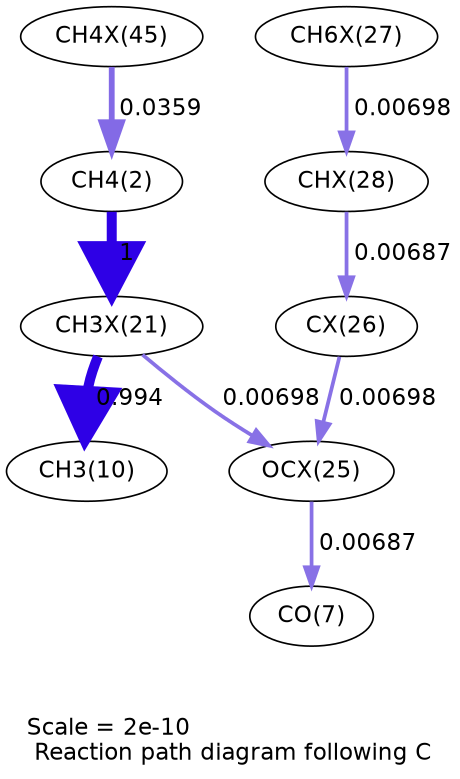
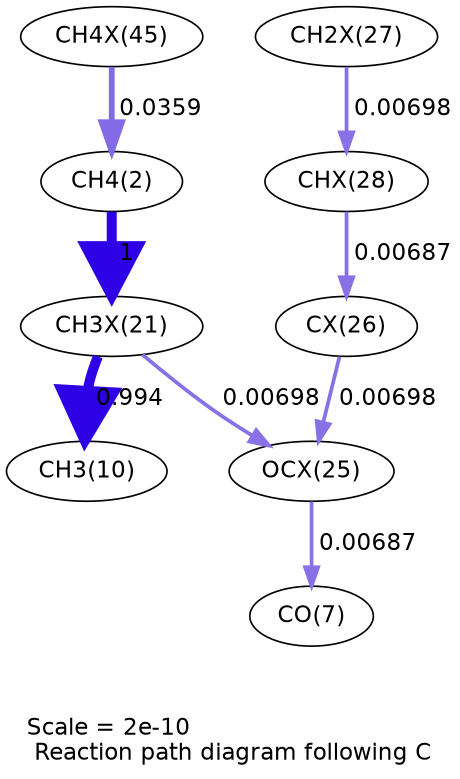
node "CH6X(27)": label "CH6X(27)" -> "CH2X(27)"
